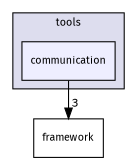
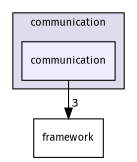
cluster "tools": label "tools" -> "communication"
